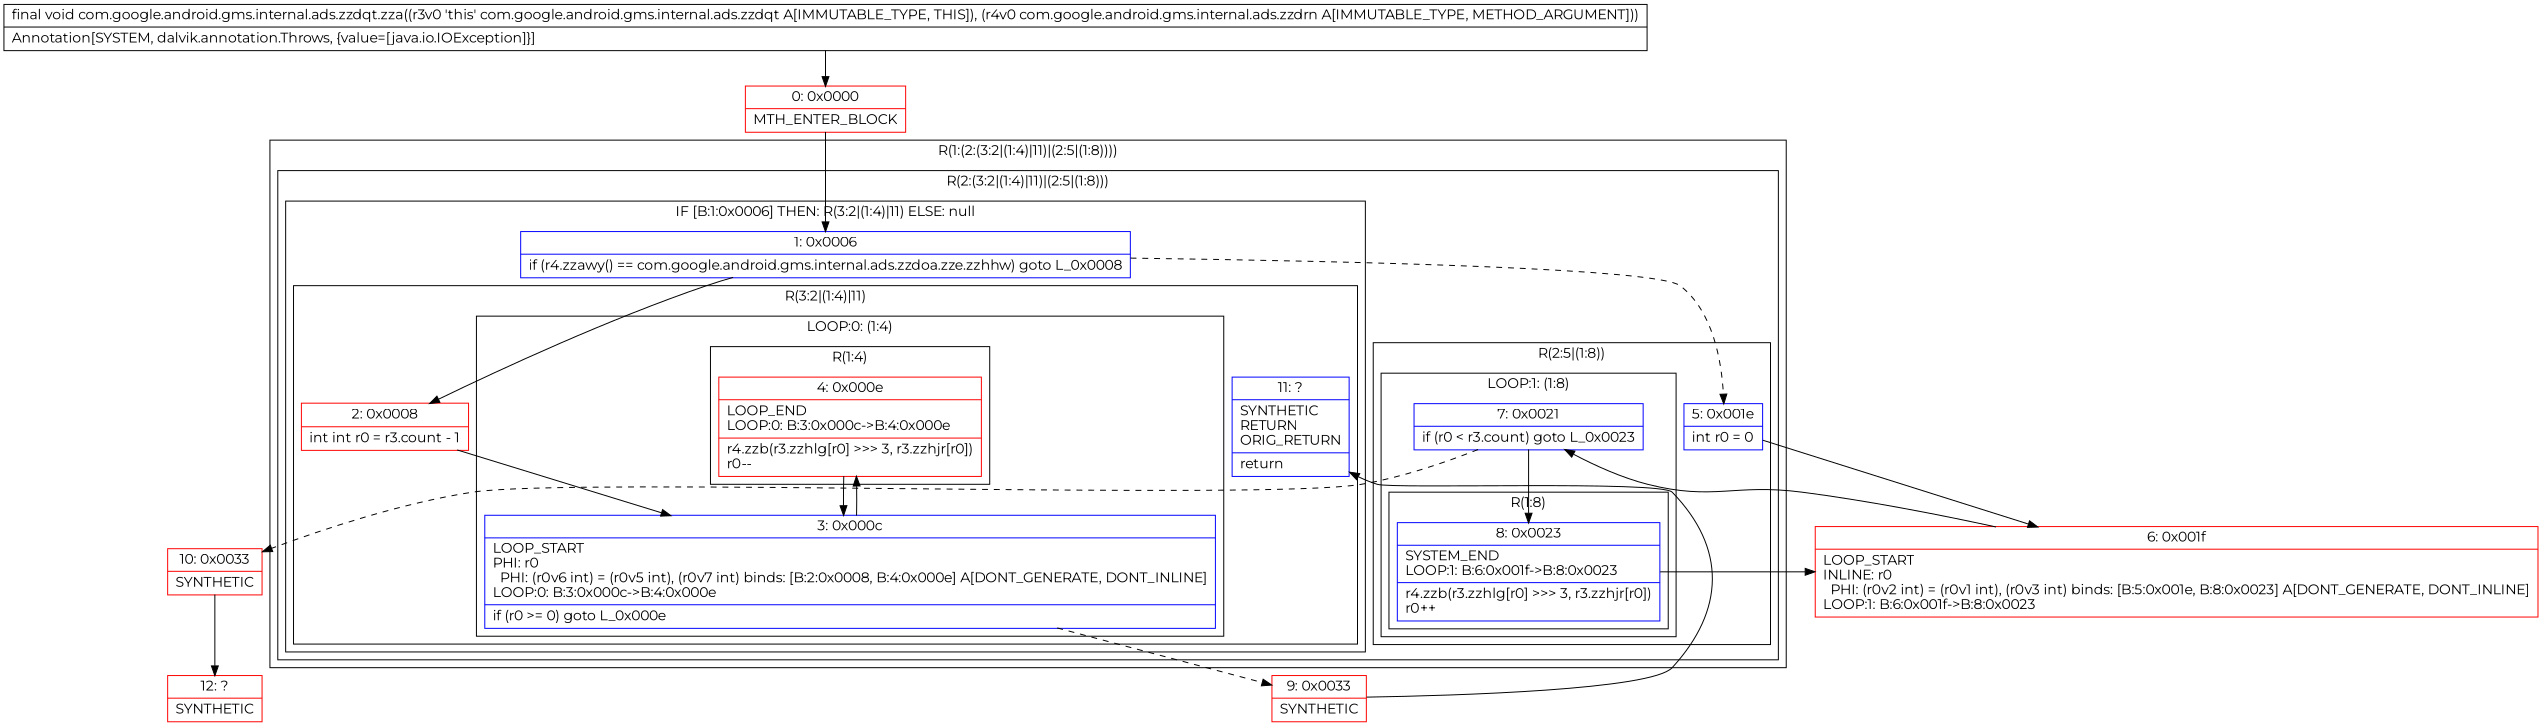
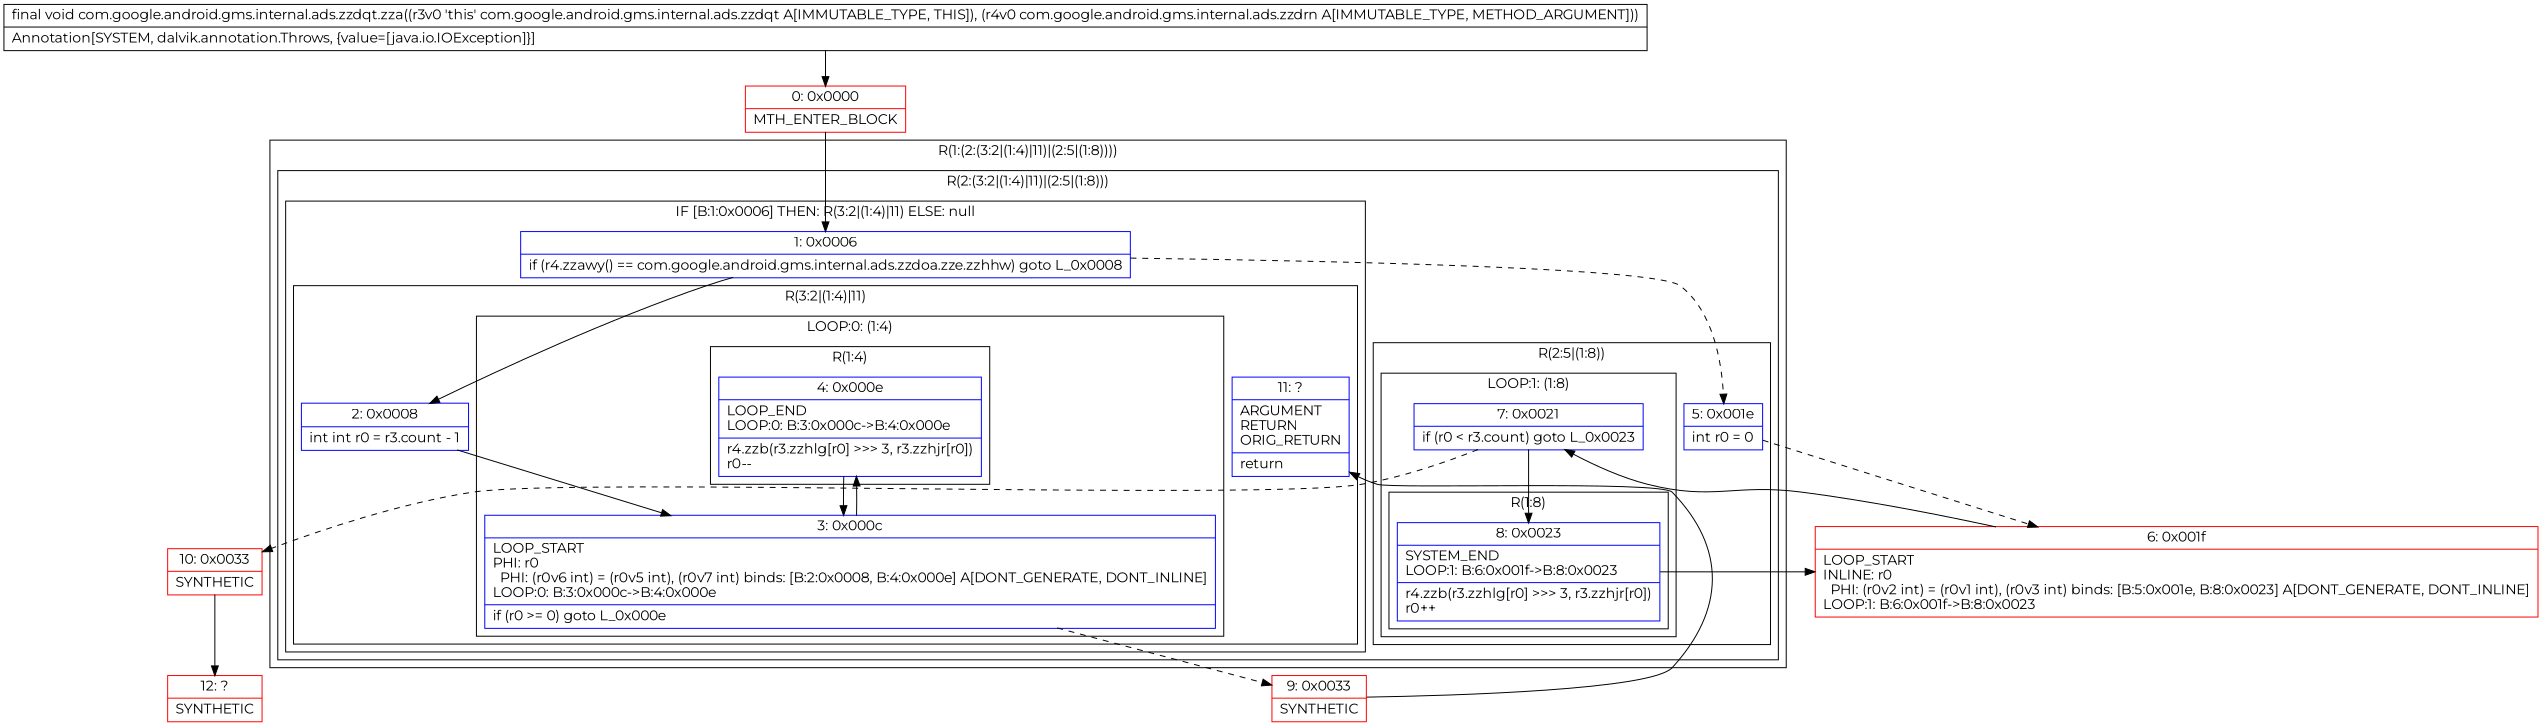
node "11: ?": text "SYNTHETIC" -> "ARGUMENT"
node "2: 0x0008": color red -> blue
node "4: 0x000e": color red -> blue
edge "5: 0x001e" -> "6: 0x001f": style solid -> dashed
